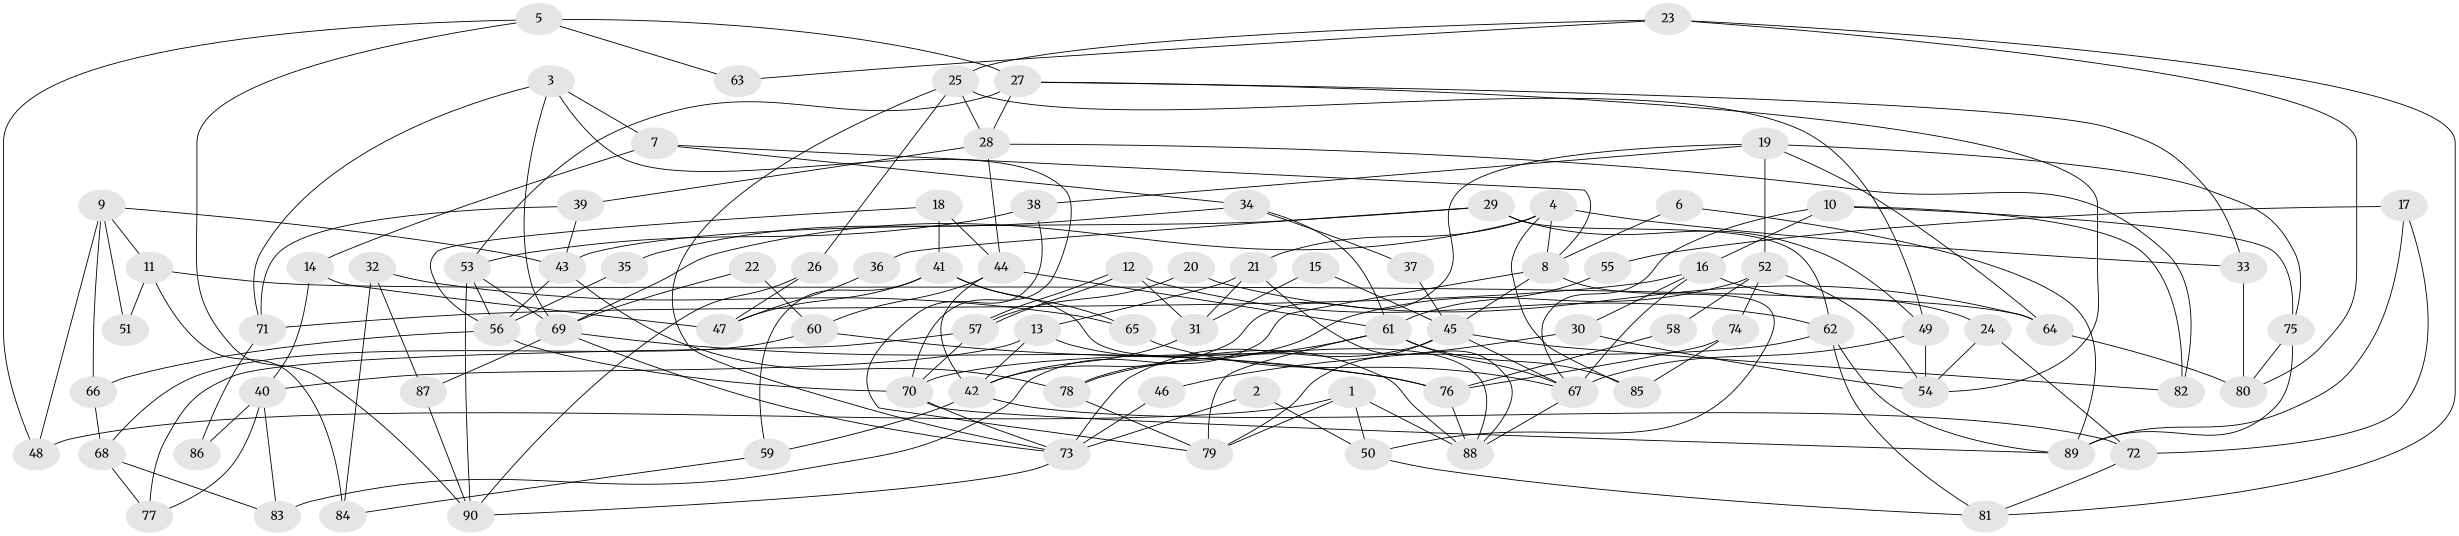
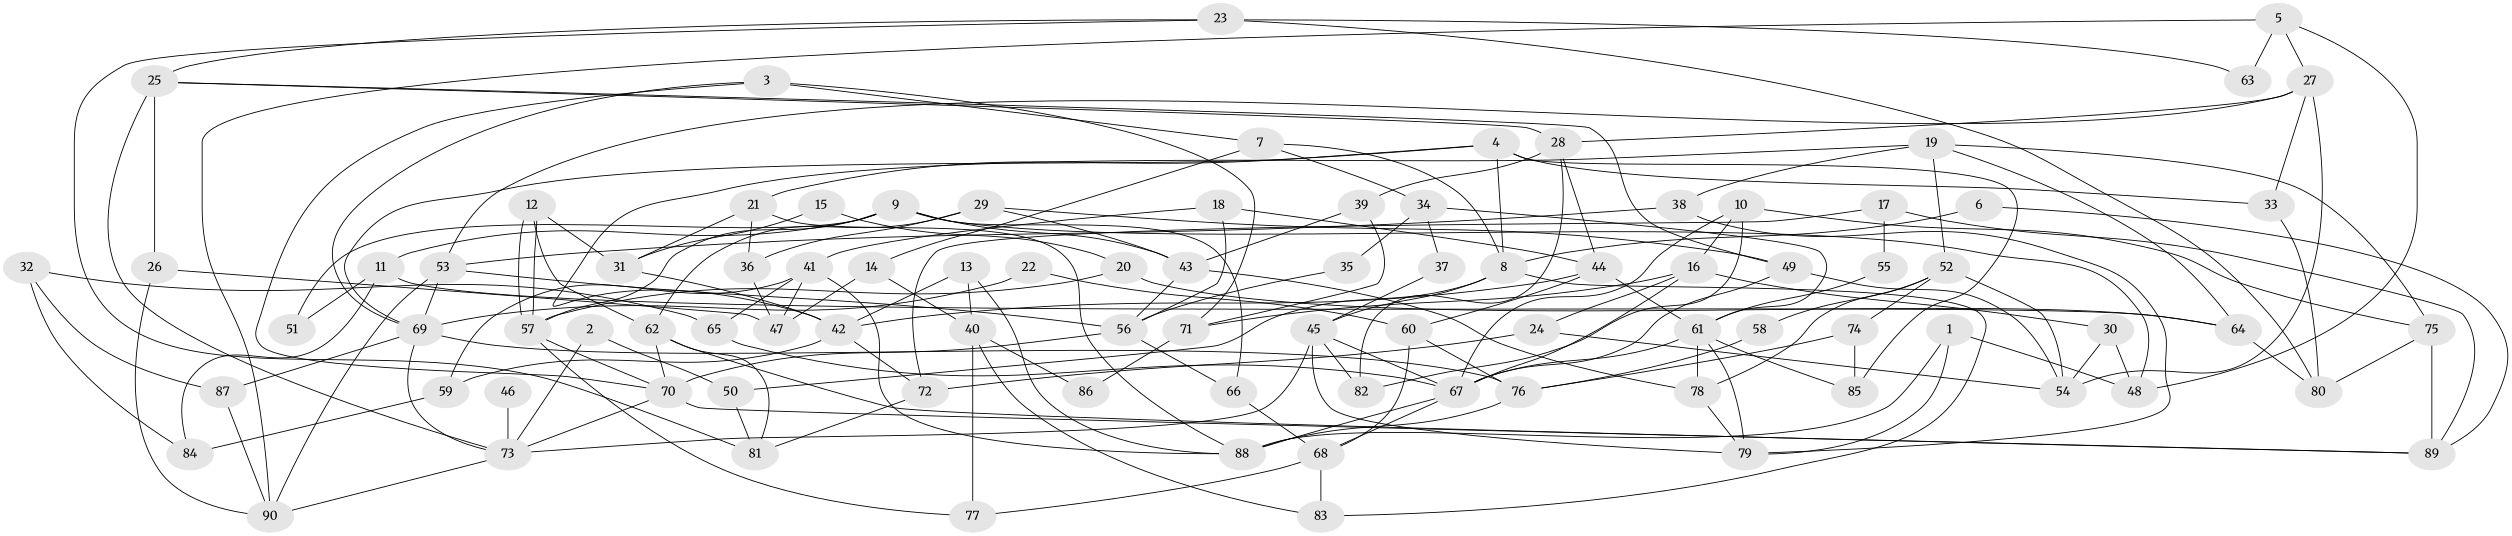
edge "9" -- "57": added
edge "15" -- "45": now "15" -- "20"
edge "21" -- "13": now "21" -- "36"
edge "30" -- "46": now "30" -- "48"
edge "67" -- "68": added
edge "1" -- "50": removed
